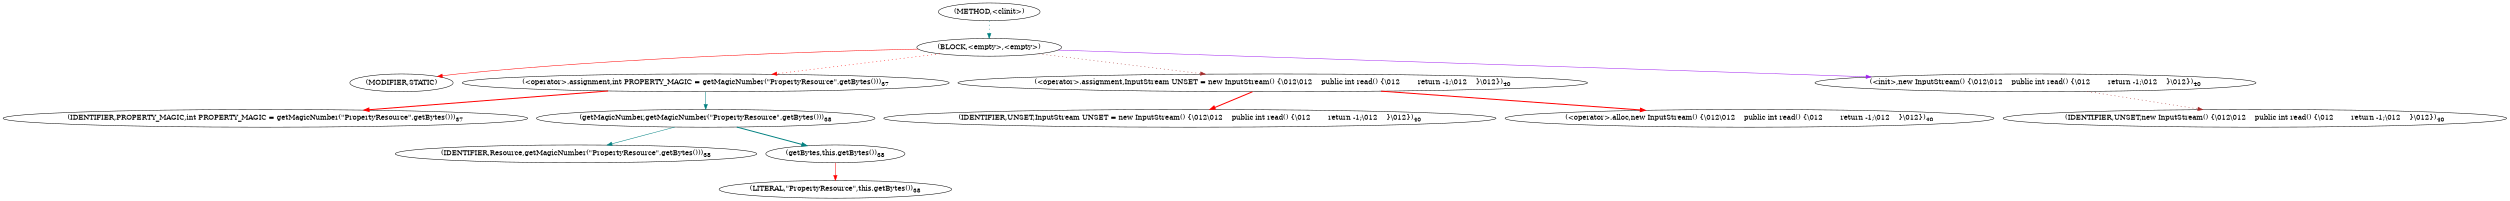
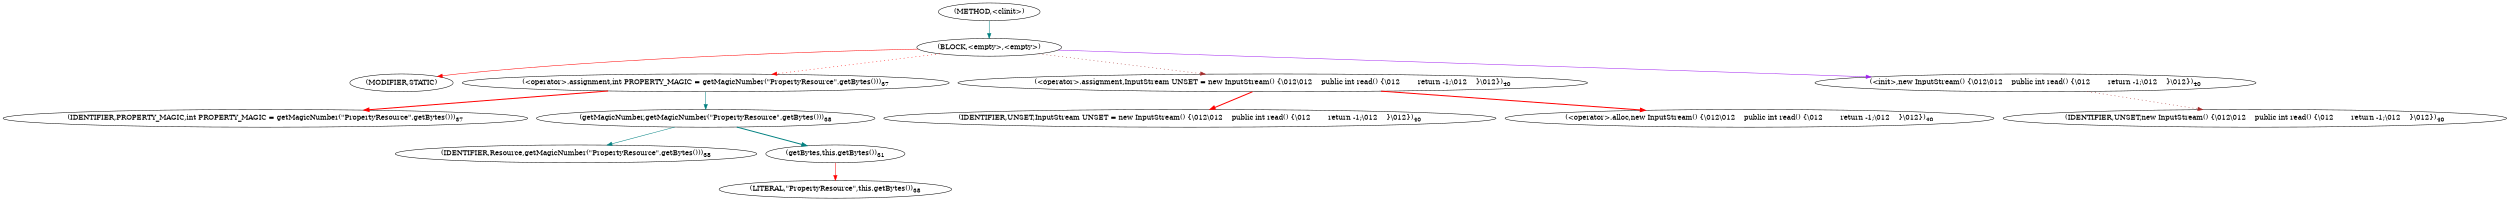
edge "(METHOD,<clinit>)" -> "(BLOCK,<empty>,<empty>)": style dotted -> solid
node "(getBytes,this.getBytes())": text "38" -> "31"
